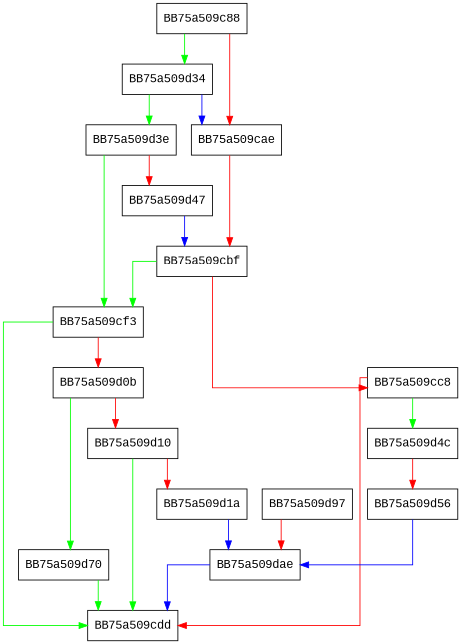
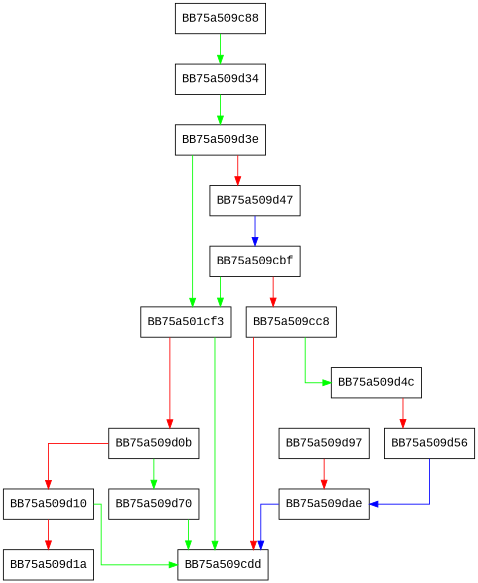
node "BB75a509cae": removed
node "BB75a509cf3": label "BB75a509cf3" -> "BB75a501cf3"
edge "BB75a509d1a" -> "BB75a509dae": removed
